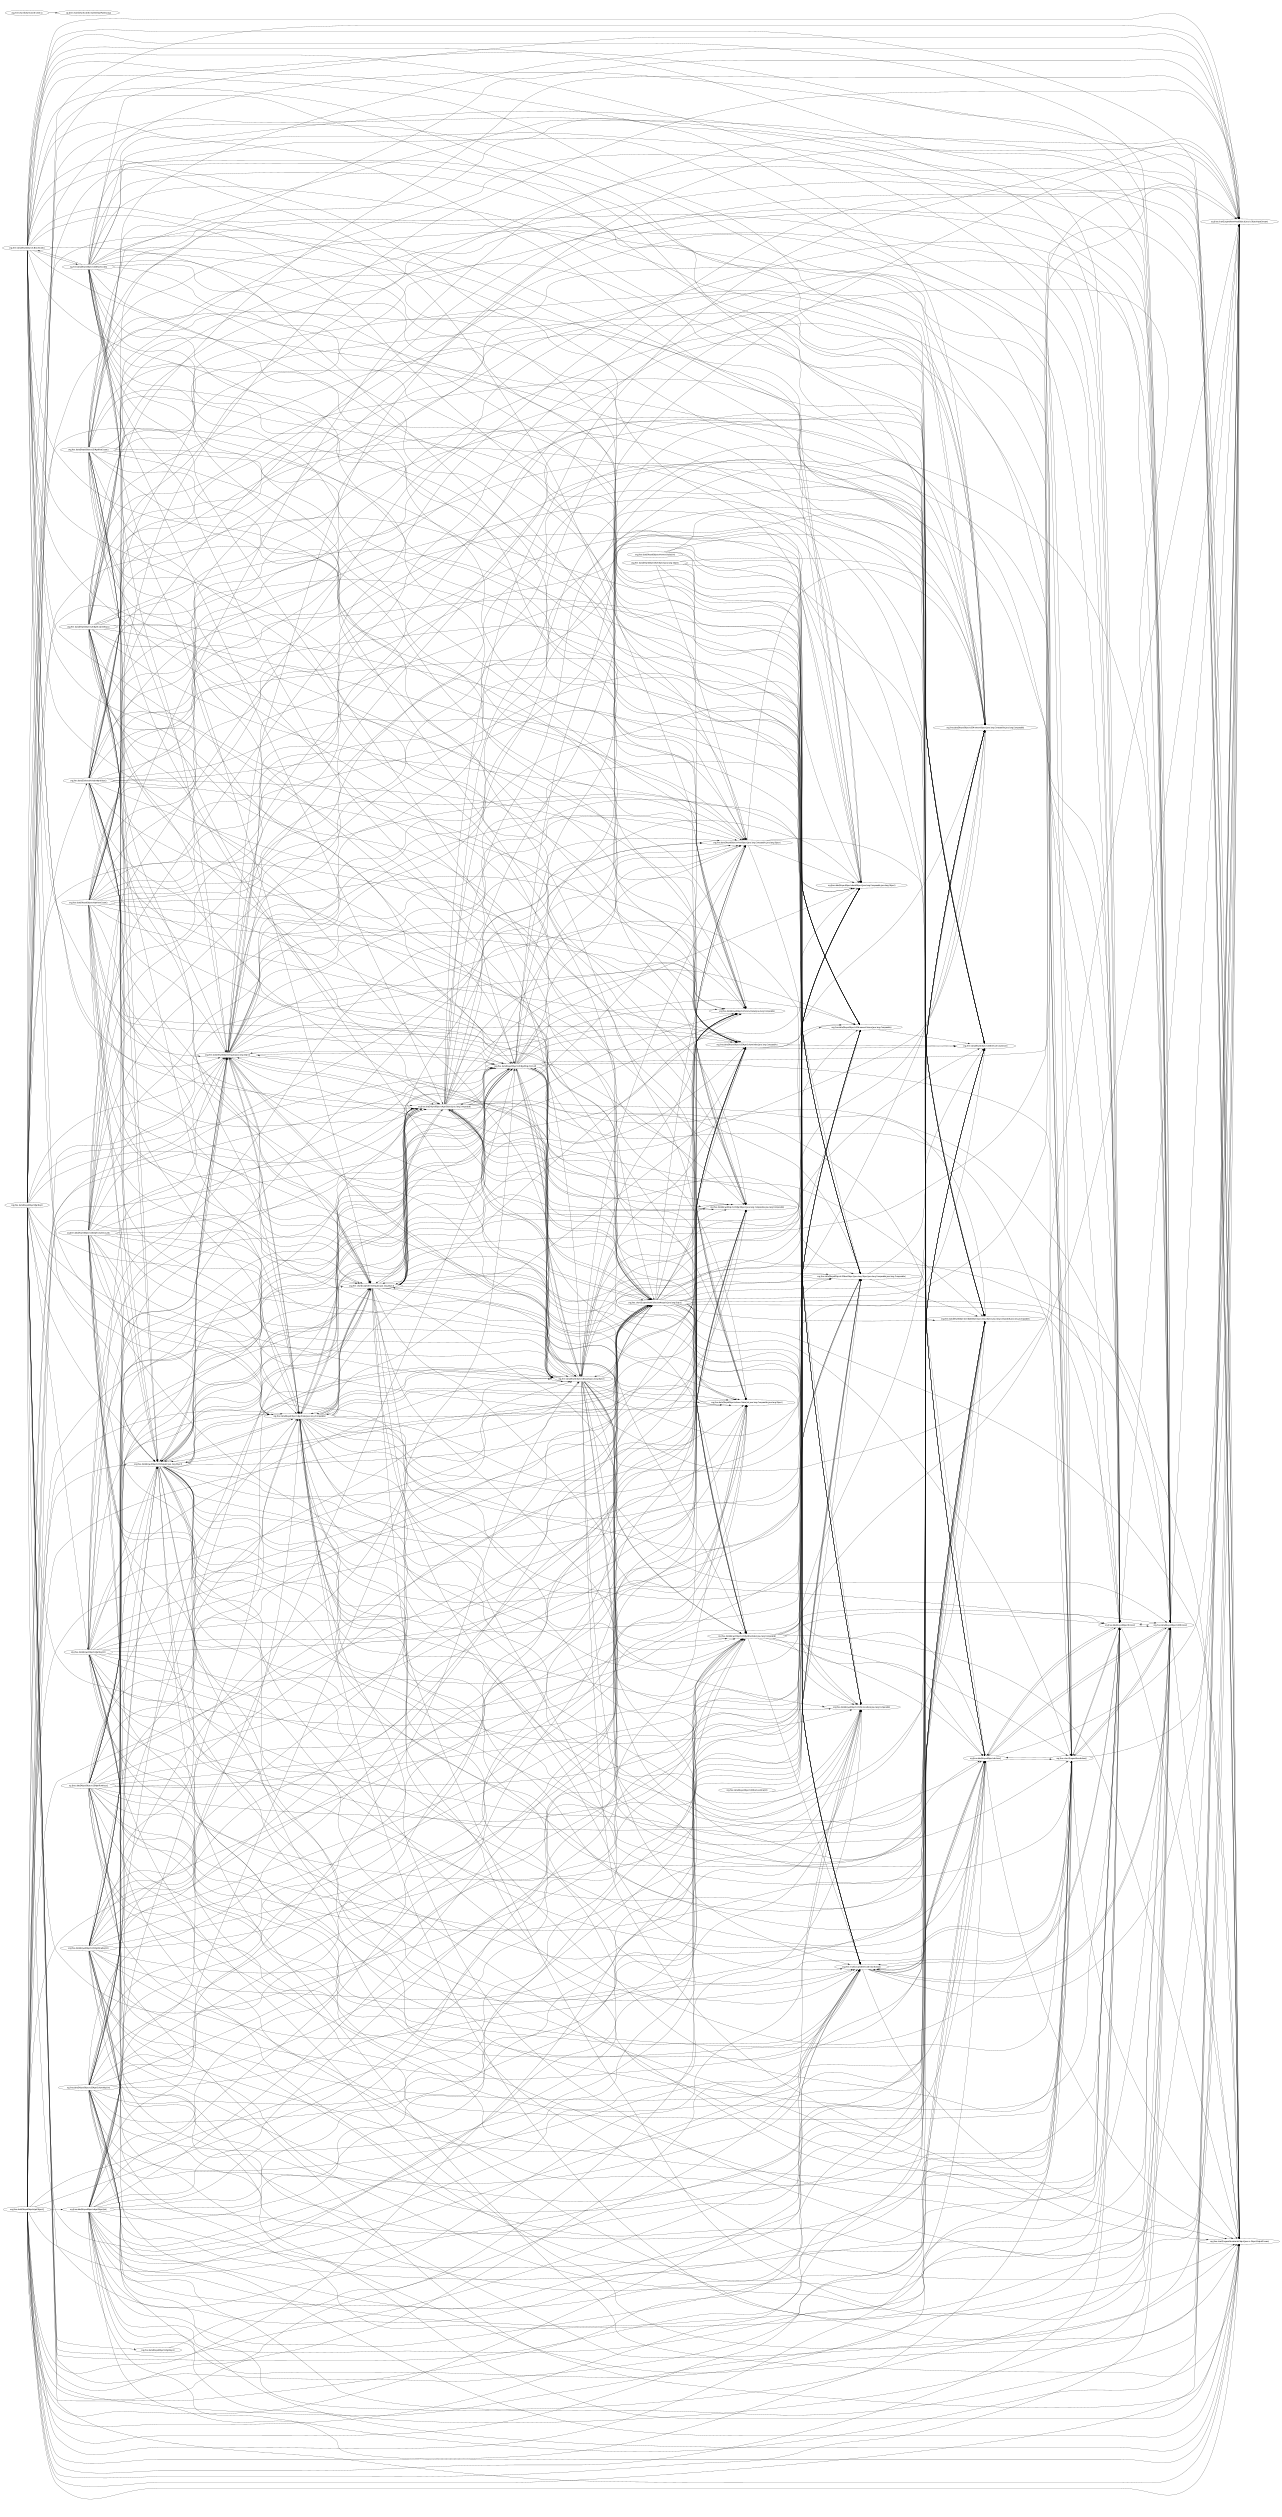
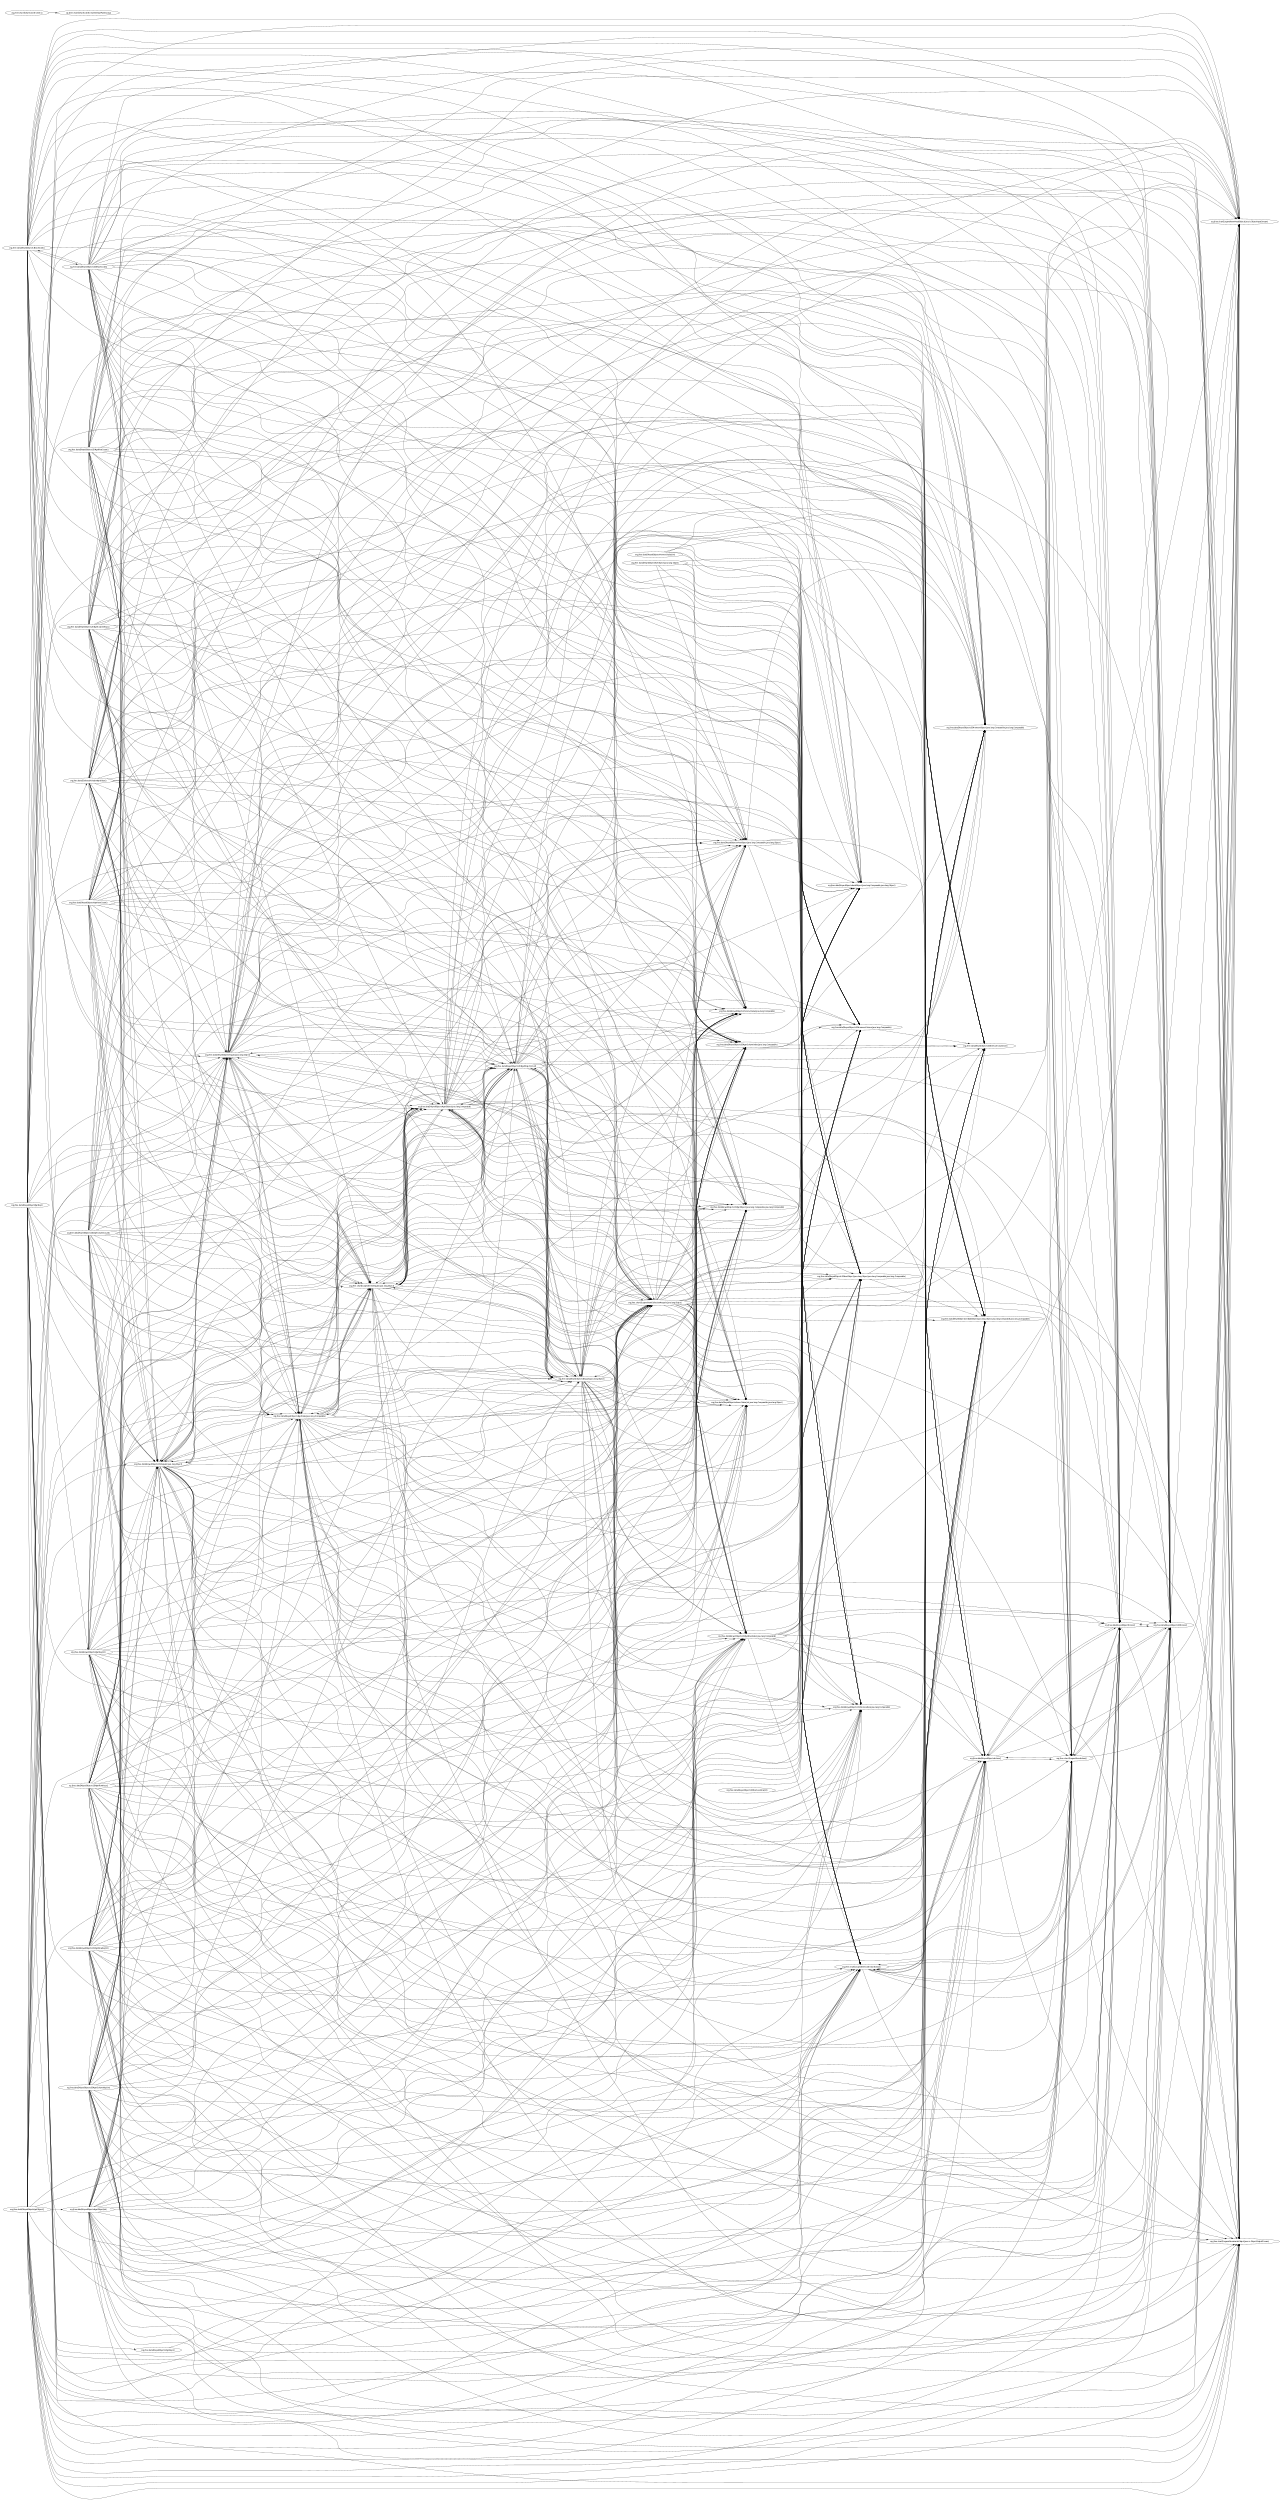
edge "org.jfree.data$KeyedObjects2D#hashCode()" -> "org.jfree.data$KeyedObject#equals(java.lang.Object)": removed
edge "org.jfree.data$KeyedObjects#equals(java.lang.Object)" -> "org.jfree.chart$LegendItemCollection#clone()": removed
edge "org.jfree.data$KeyedObjects#getIndex(java.lang.Comparable)" -> "org.jfree.data$KeyedObjects2D#removeColumn(int)": removed
